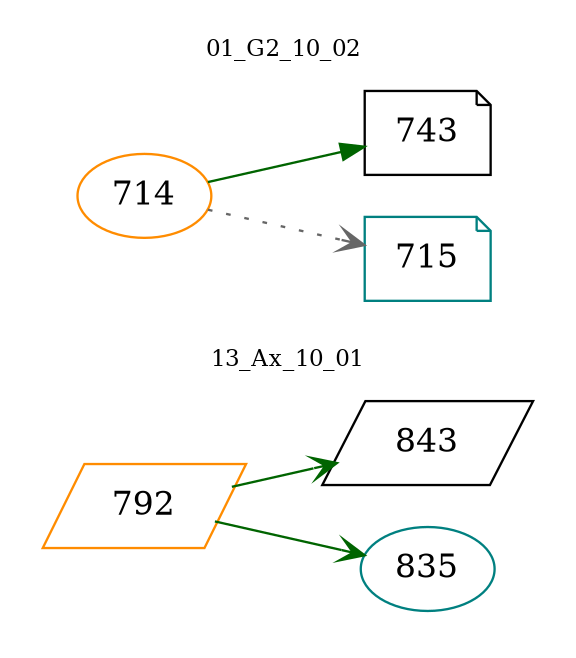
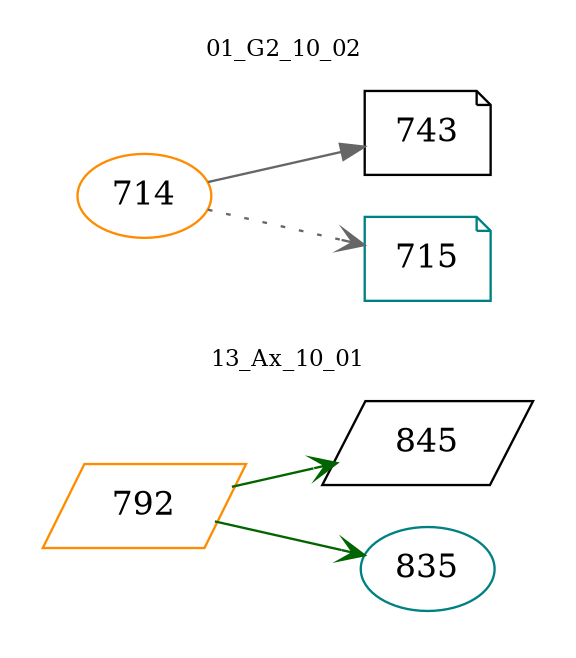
edge "714" -> "743": color darkgreen -> gray40
node "843": label "843" -> "845"
